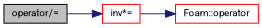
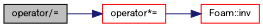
node "inv*=": label "inv*=" -> "operator*="
node "Foam::operator": label "Foam::operator" -> "Foam::inv"
